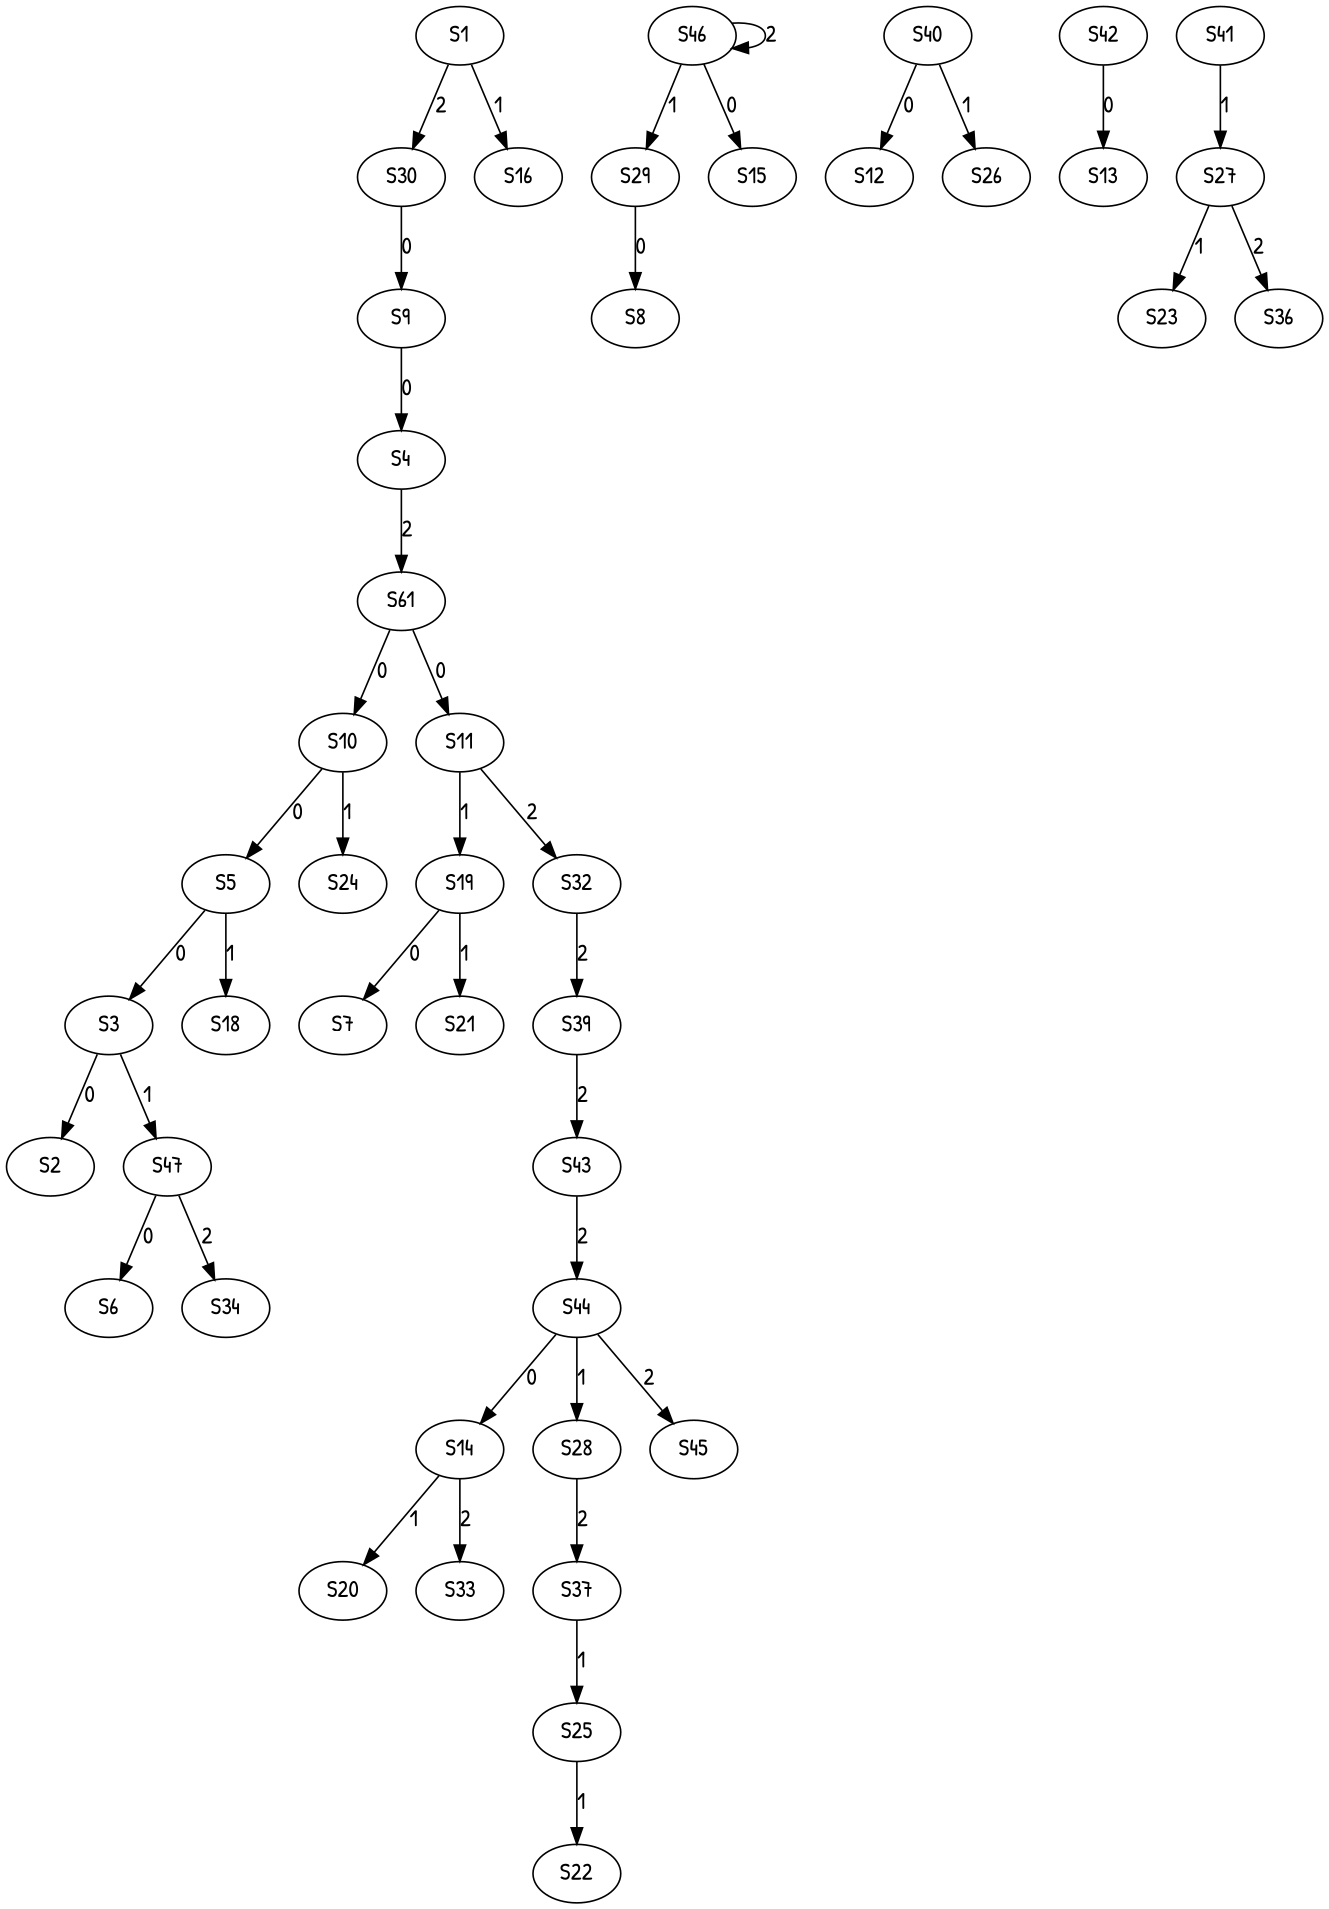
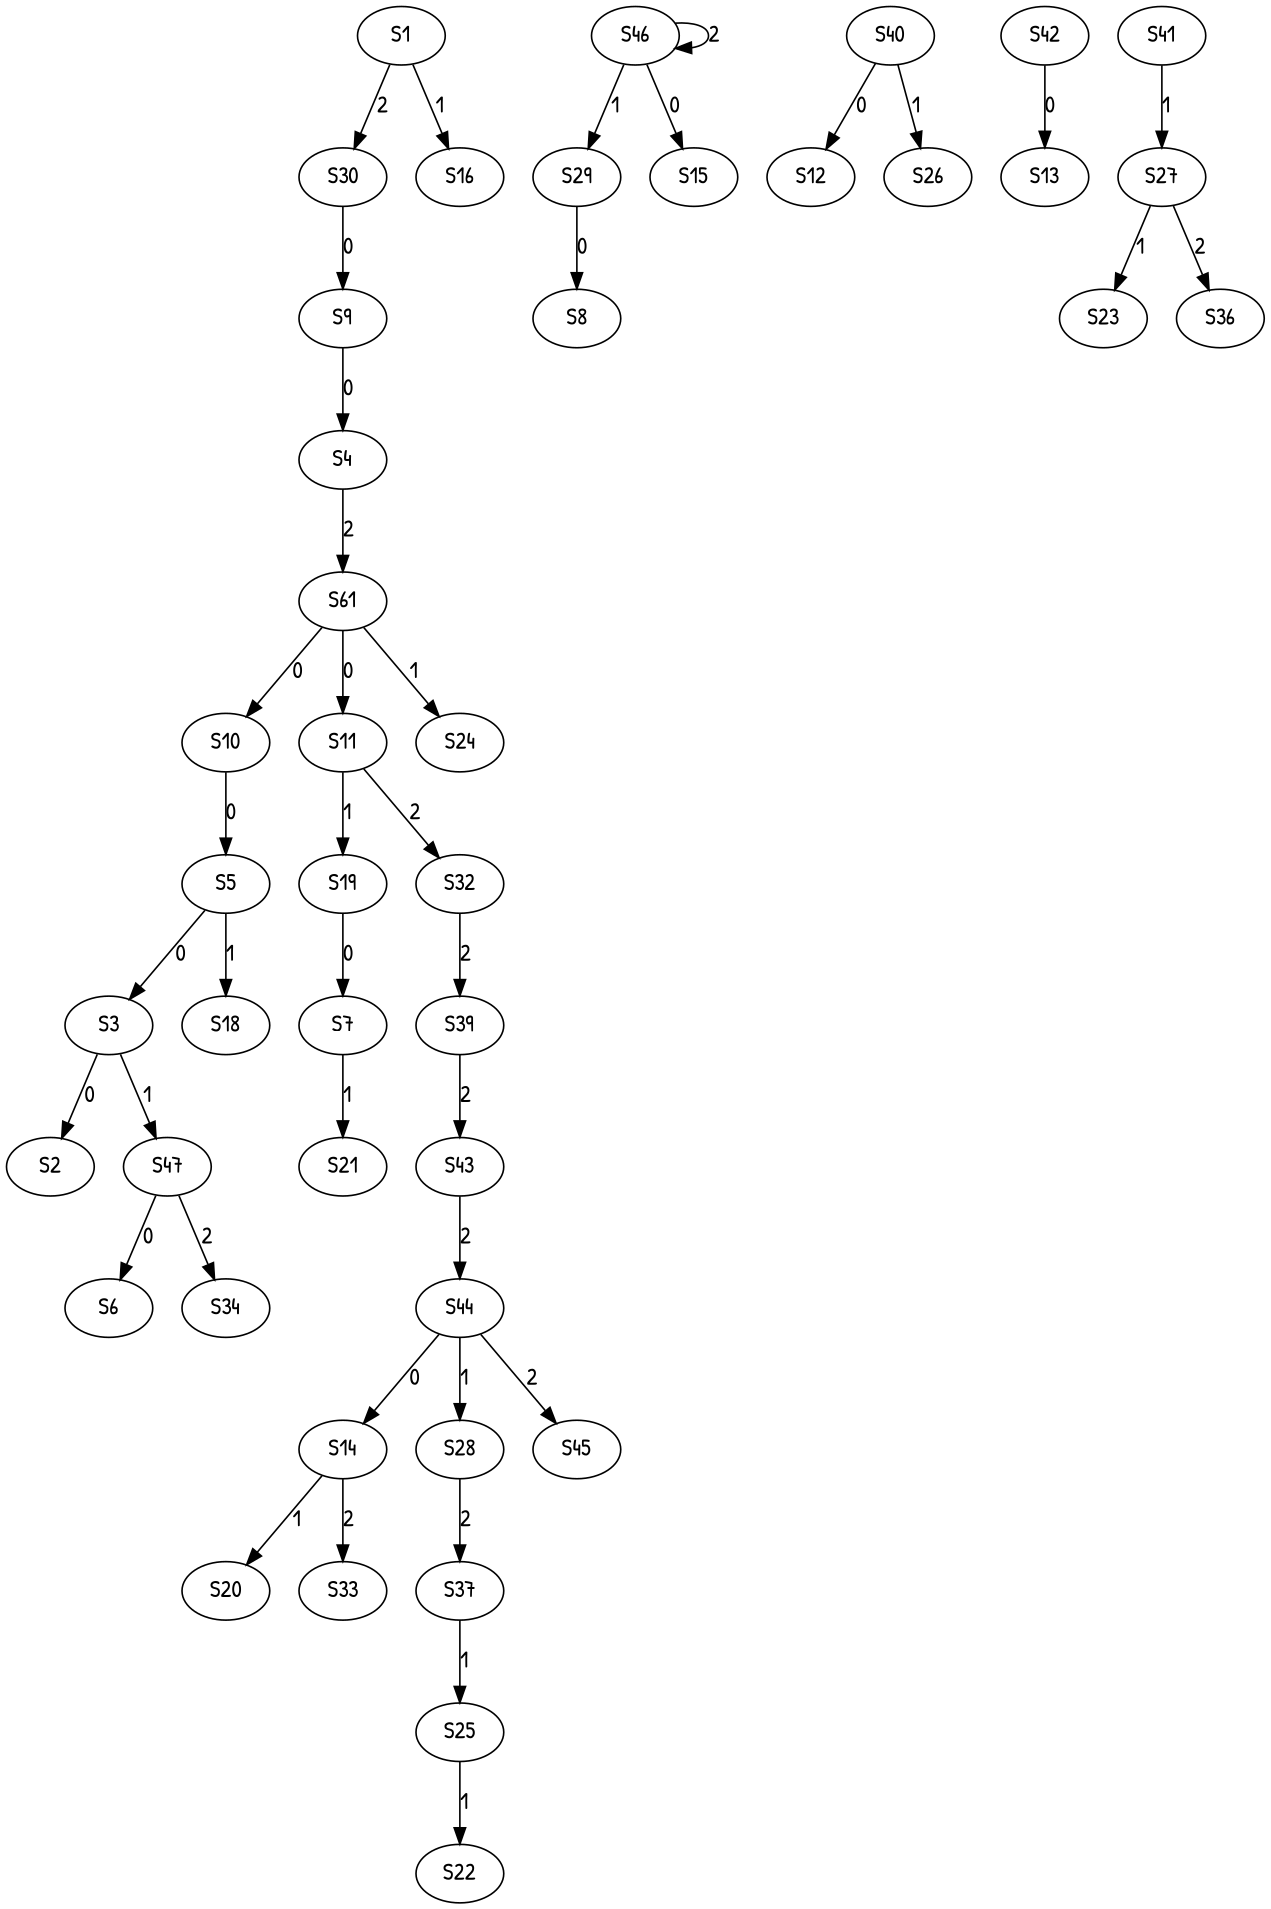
edge "S10" -> "S24": now "S61" -> "S24"
edge "S19" -> "S21": now "S7" -> "S21"
